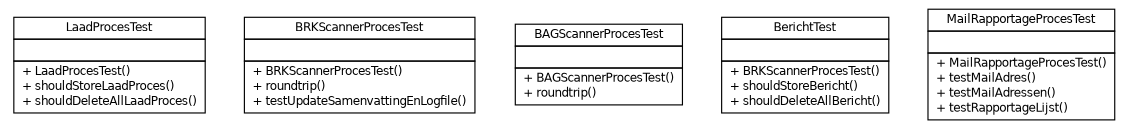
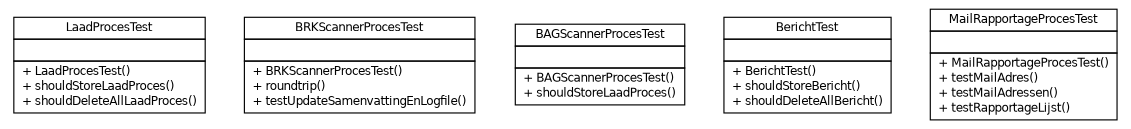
node "BerichtTest": text "+ BRKScannerProcesTest()" -> "+ BerichtTest()"
node "BAGScannerProcesTest": text "+ roundtrip()" -> "+ shouldStoreLaadProces()"
